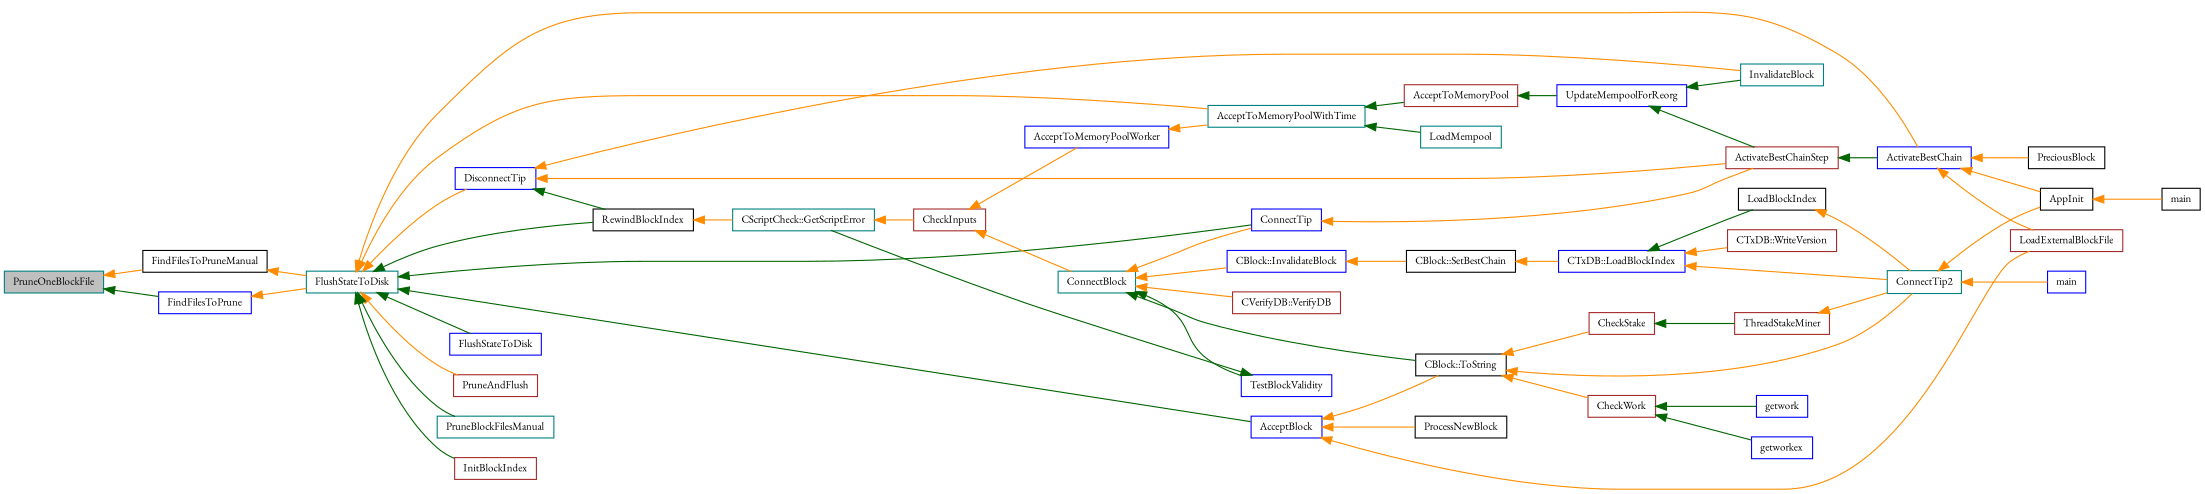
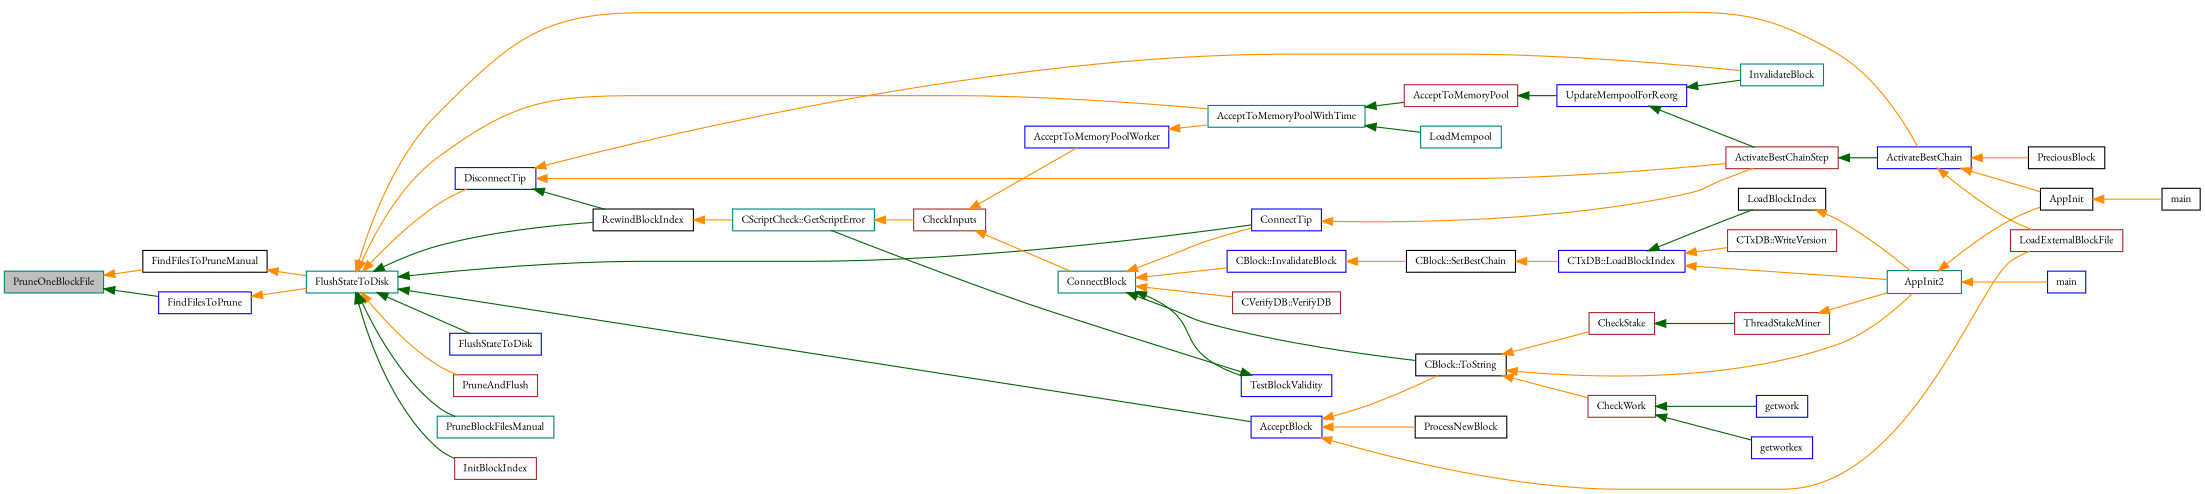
node "ConnectTip2": label "ConnectTip2" -> "AppInit2"
